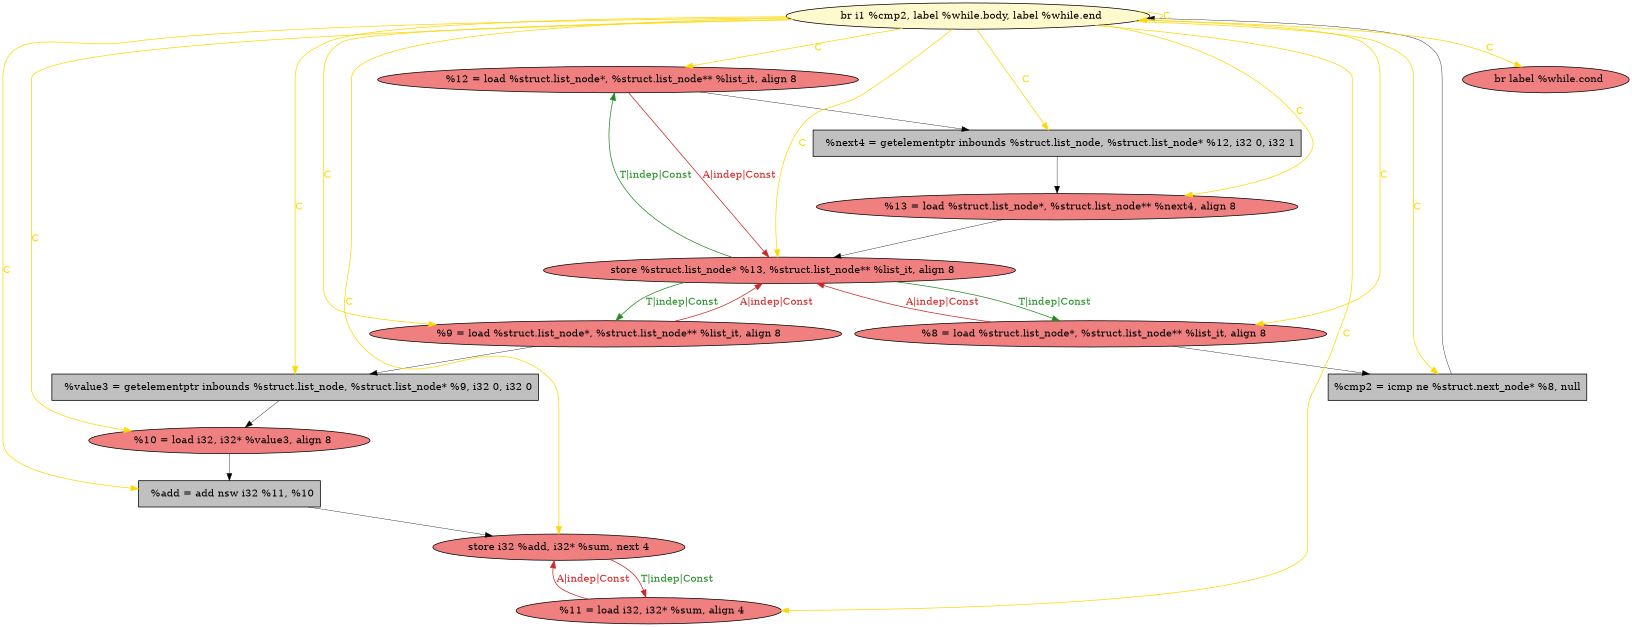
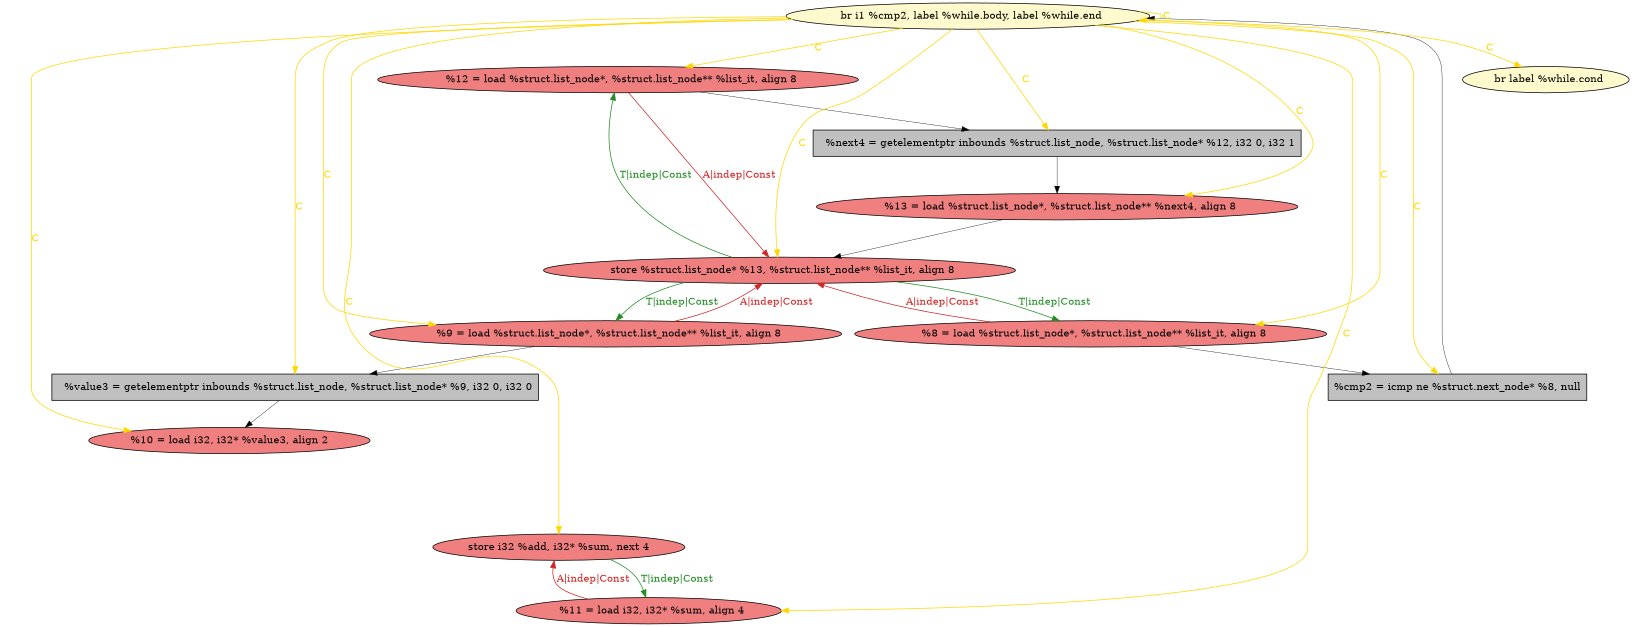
node "br label %while.cond": fillcolor lightcoral -> lemonchiffon
node "%10 = load i32, i32* %value3, align 8": label "%10 = load i32, i32* %value3, align 8" -> "%10 = load i32, i32* %value3, align 2"
node "%add = add nsw i32 %11, %10": removed
edge "store i32 %add, i32* %sum, next 4" -> "%11 = load i32, i32* %sum, align 4": color firebrick3 -> forestgreen
